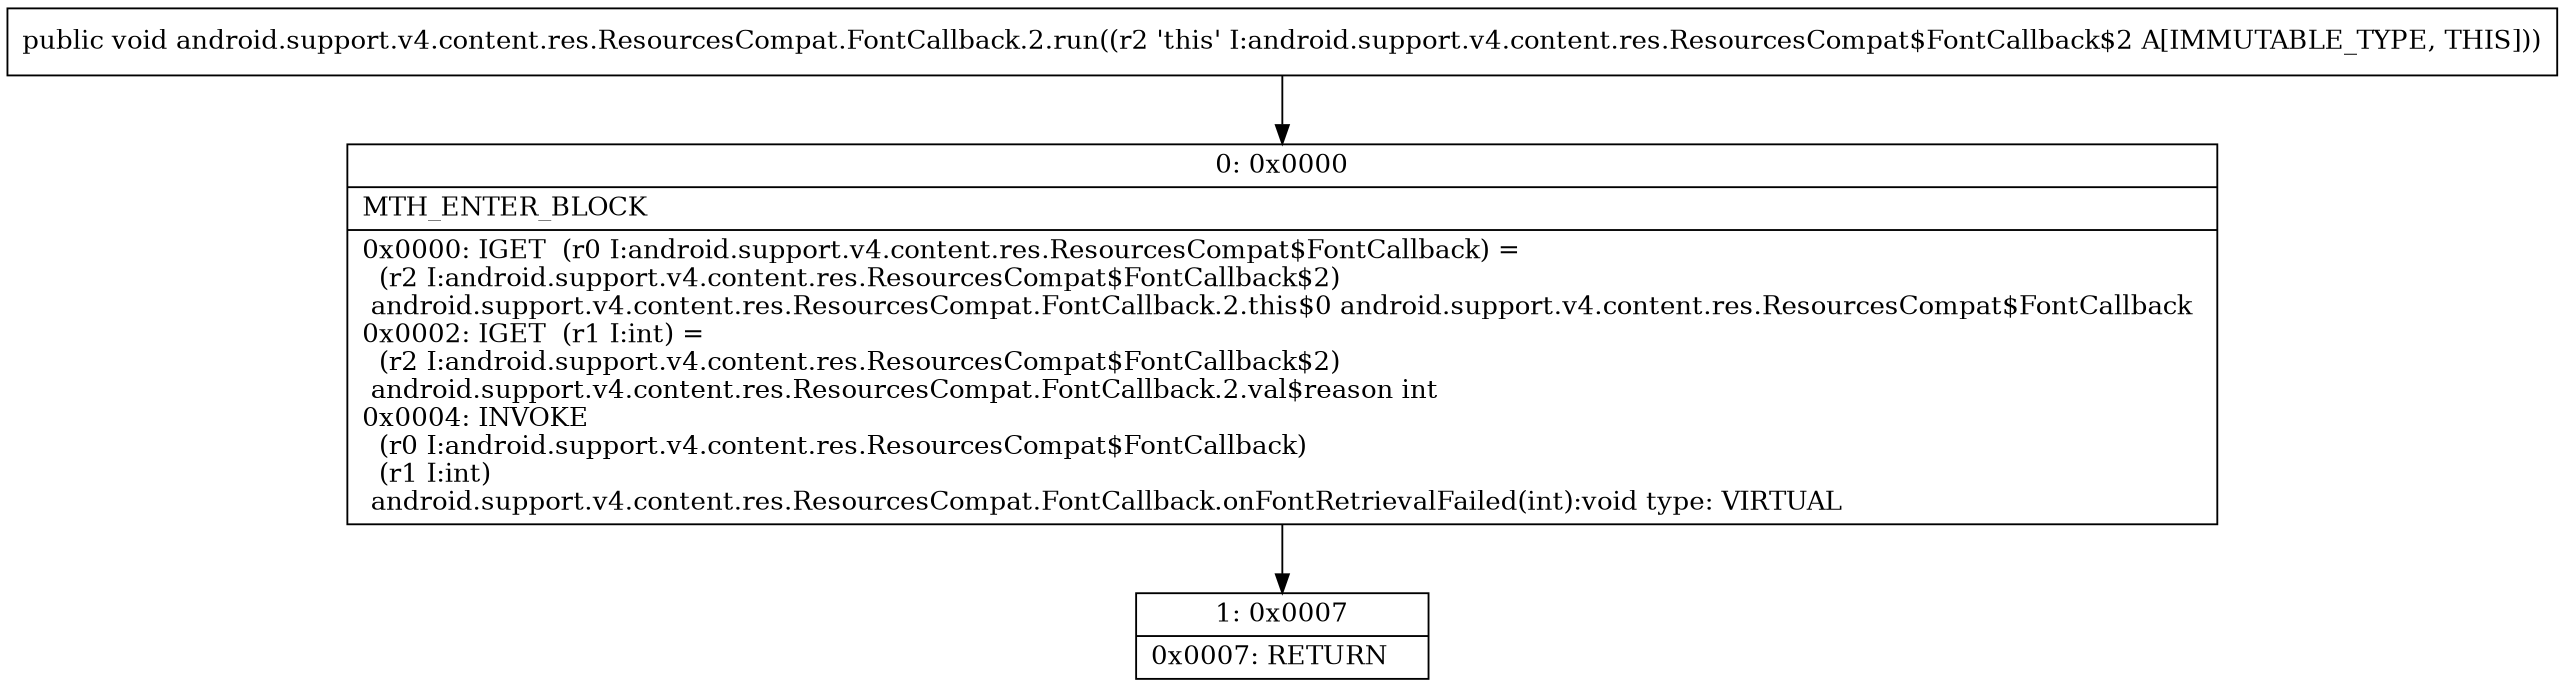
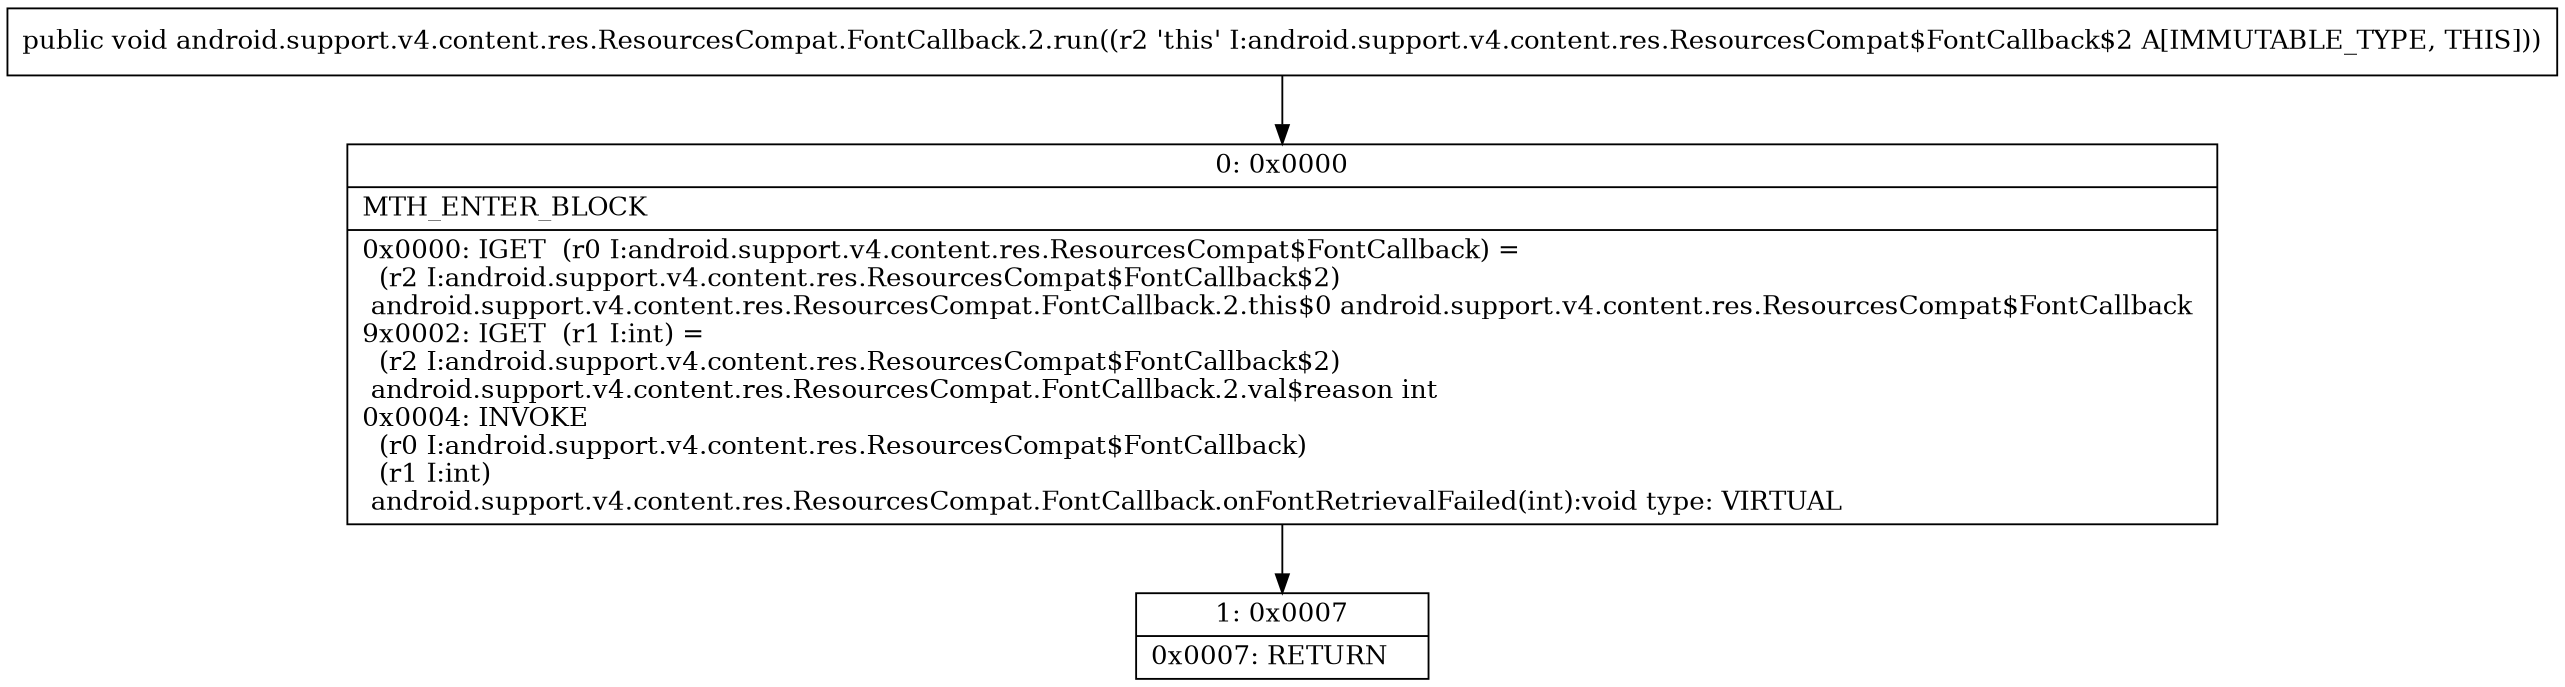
node "0: 0x0000": text "0x0002: IGET  (r1 I:int) =" -> "9x0002: IGET  (r1 I:int) ="
